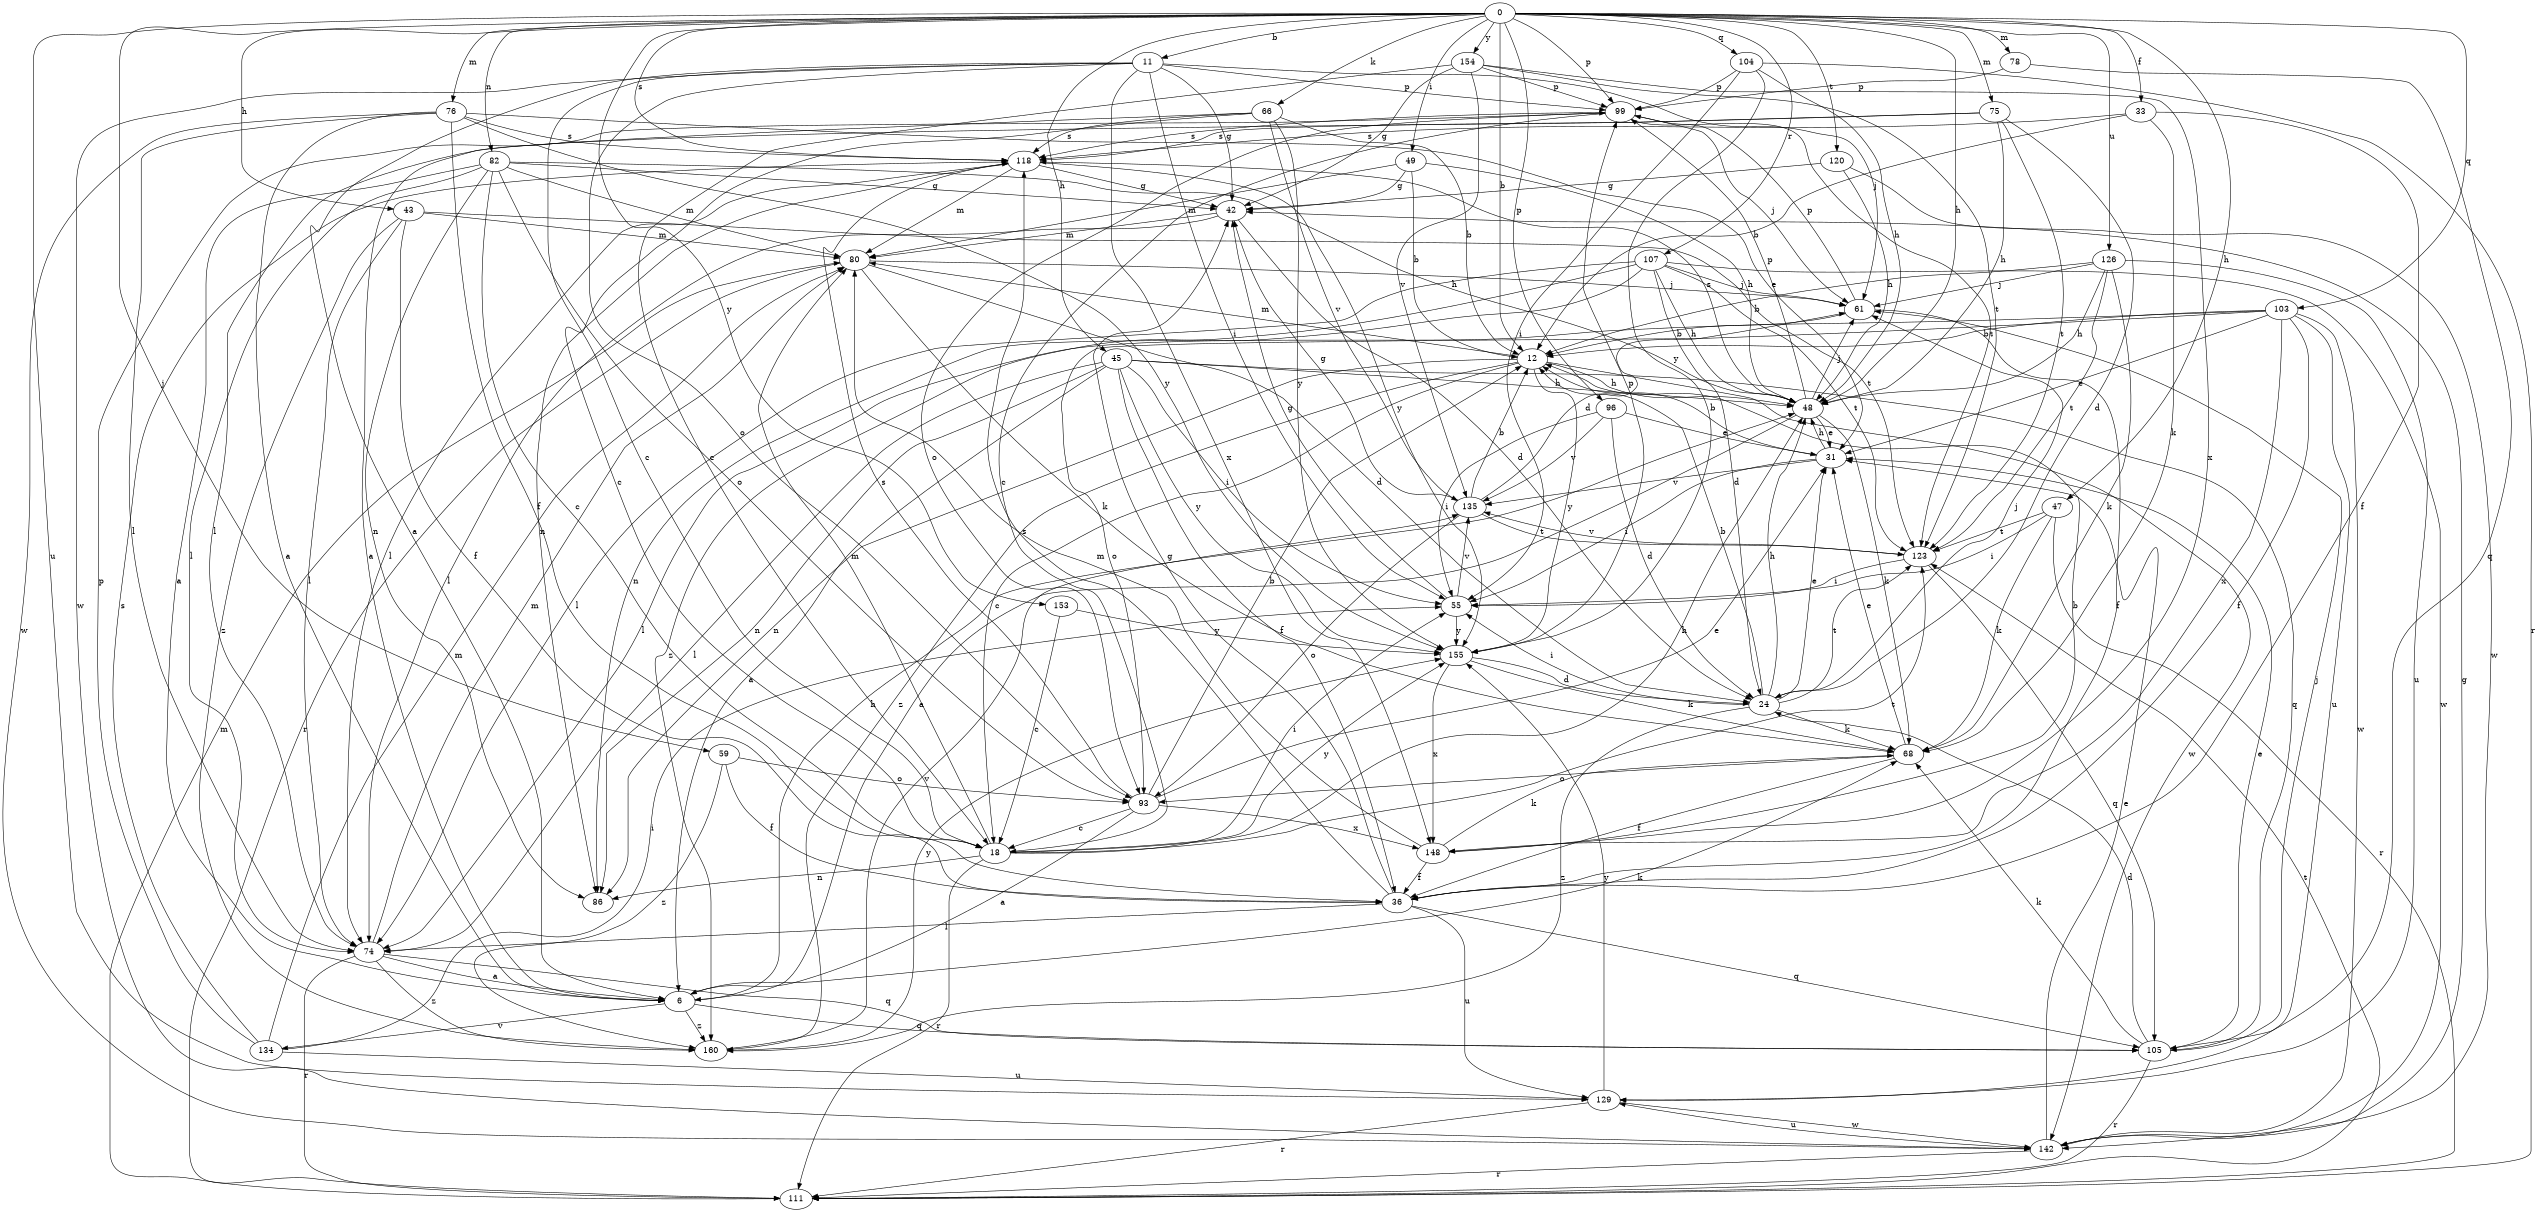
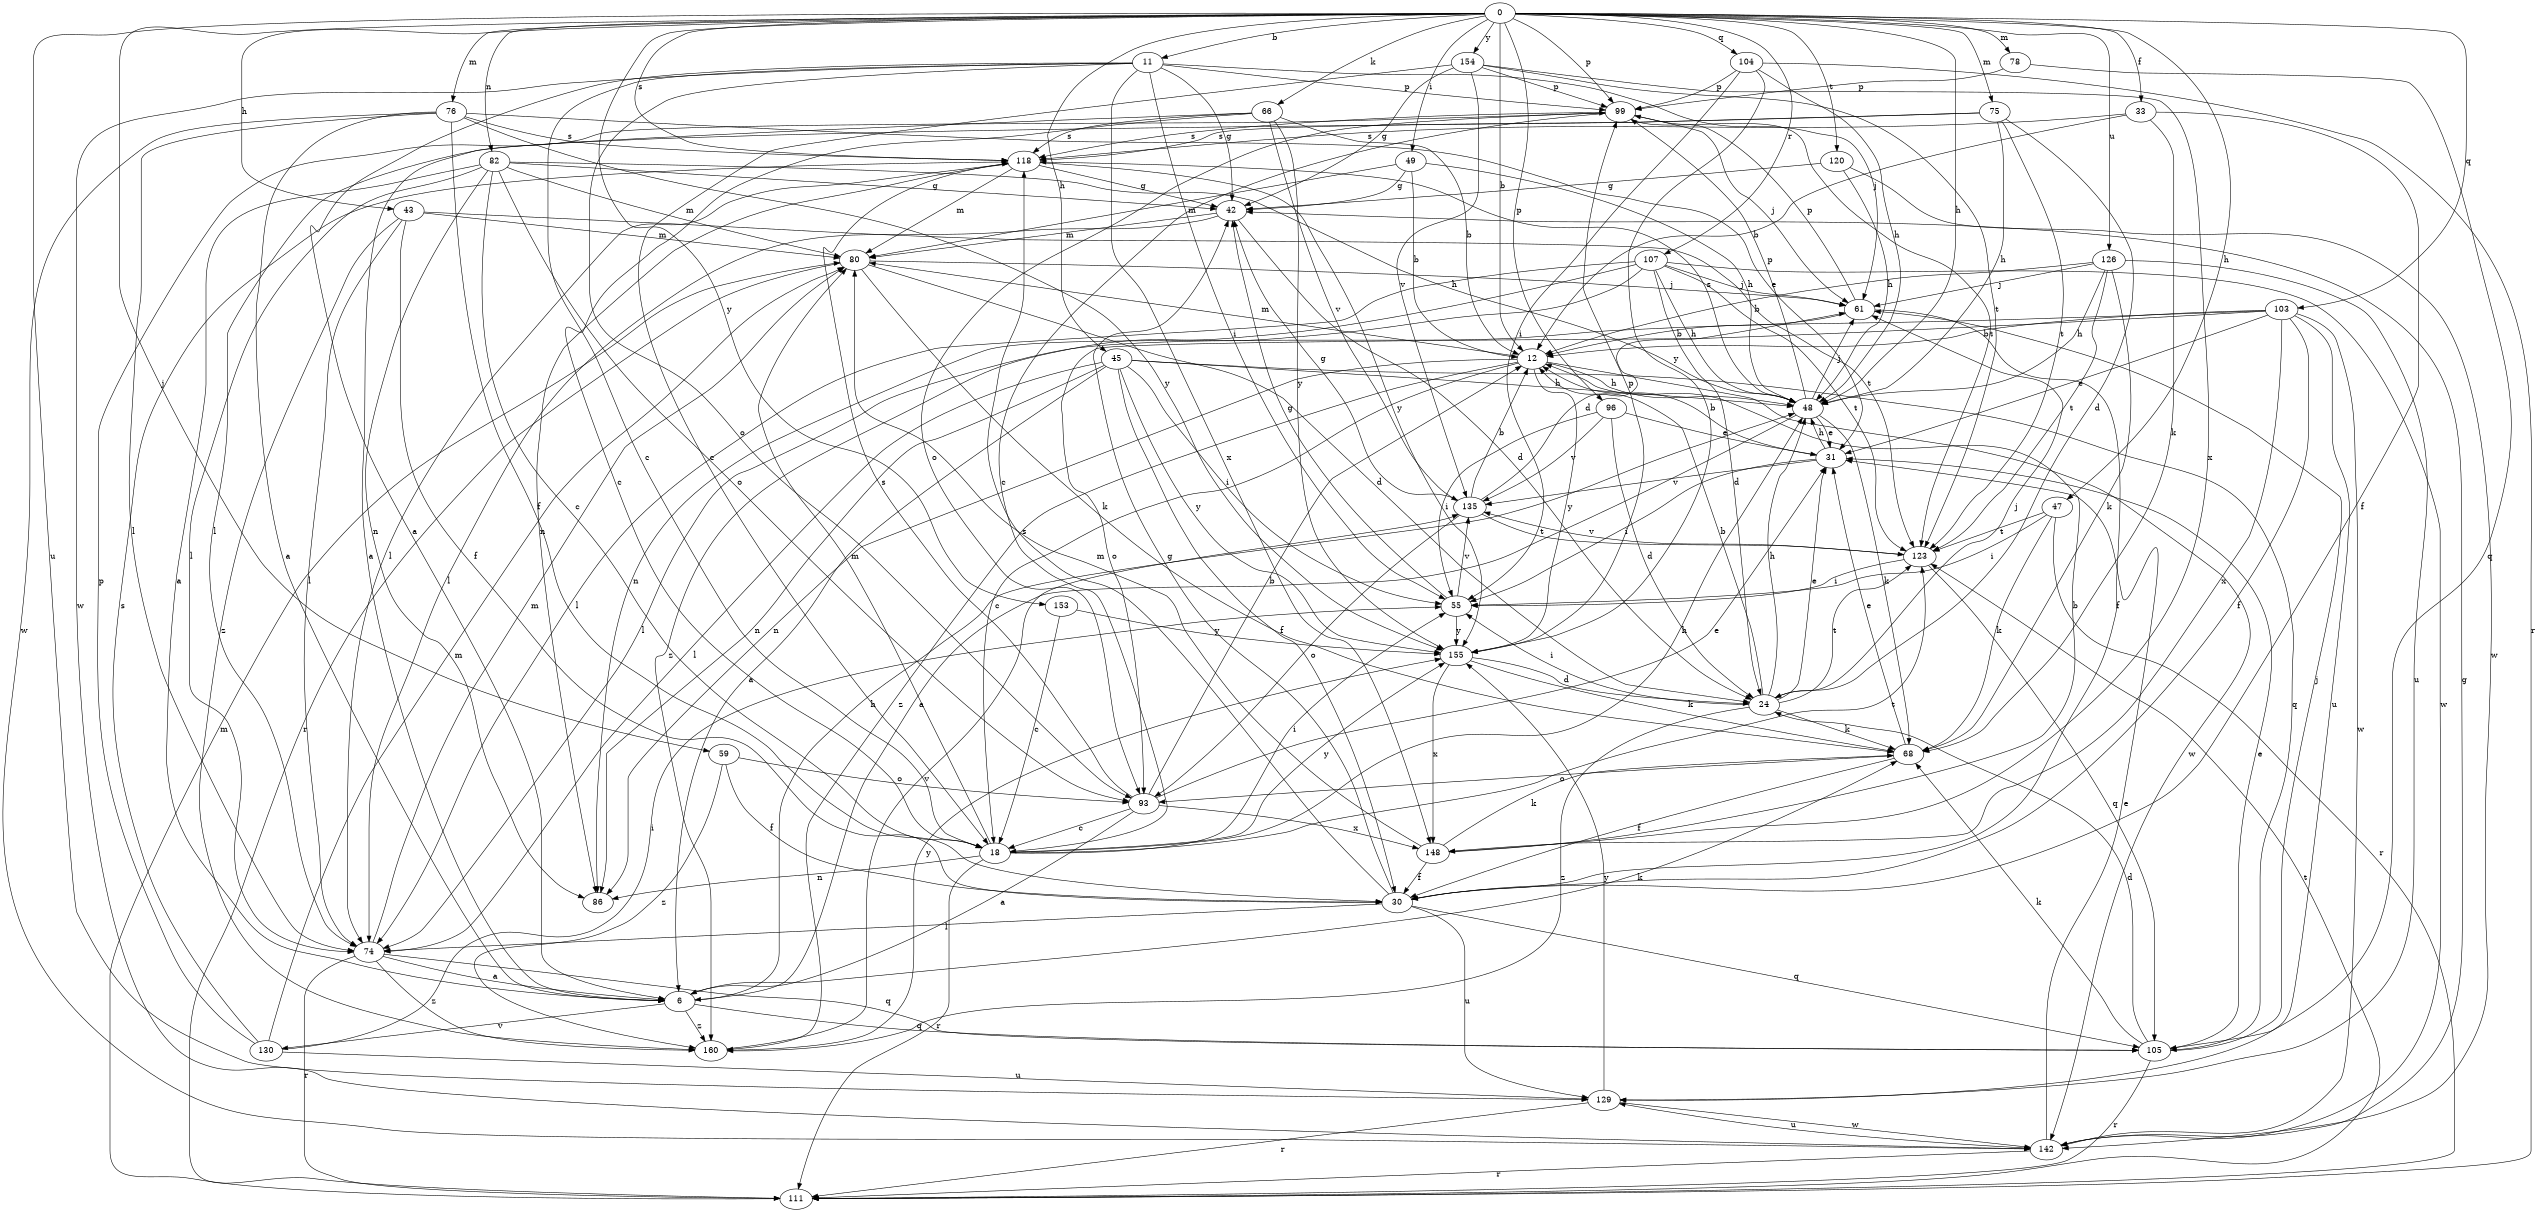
node "36": label "36" -> "30"
node "134": label "134" -> "130"
